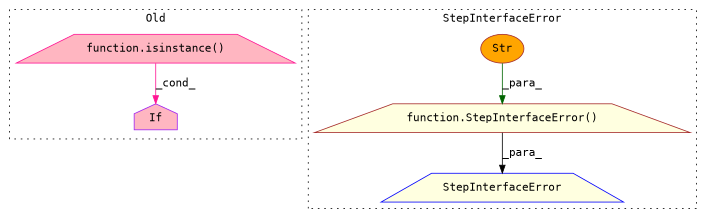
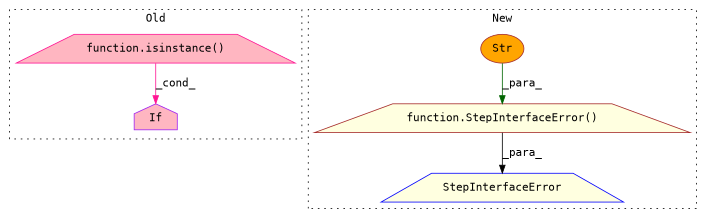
cluster "StepInterfaceError": label "StepInterfaceError" -> "New"
